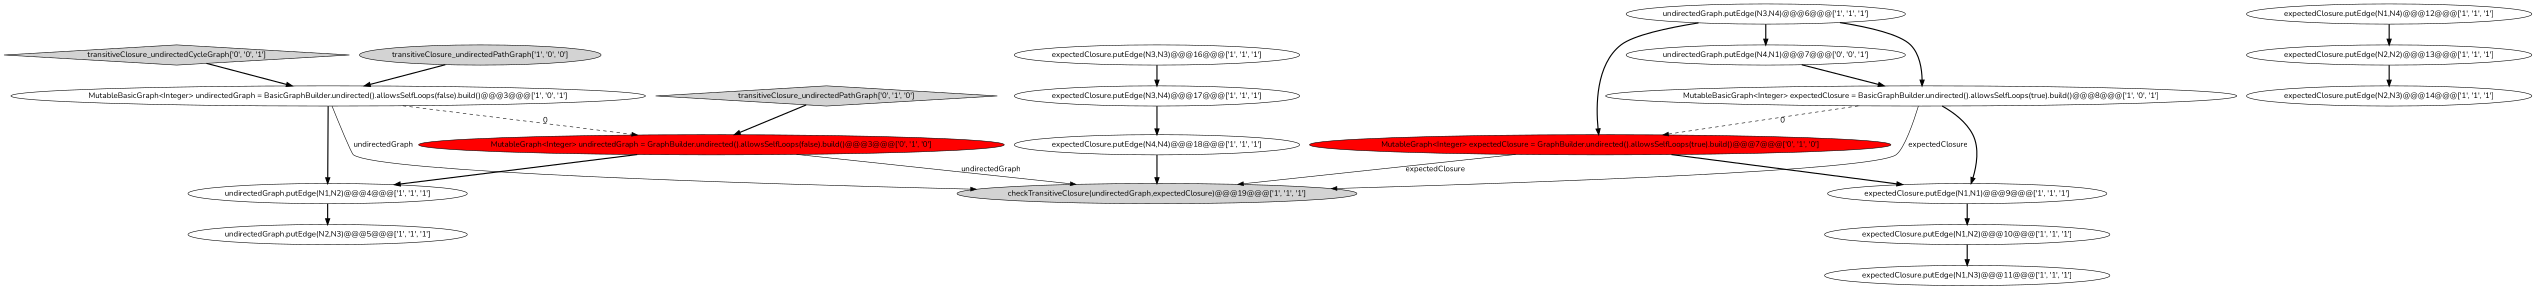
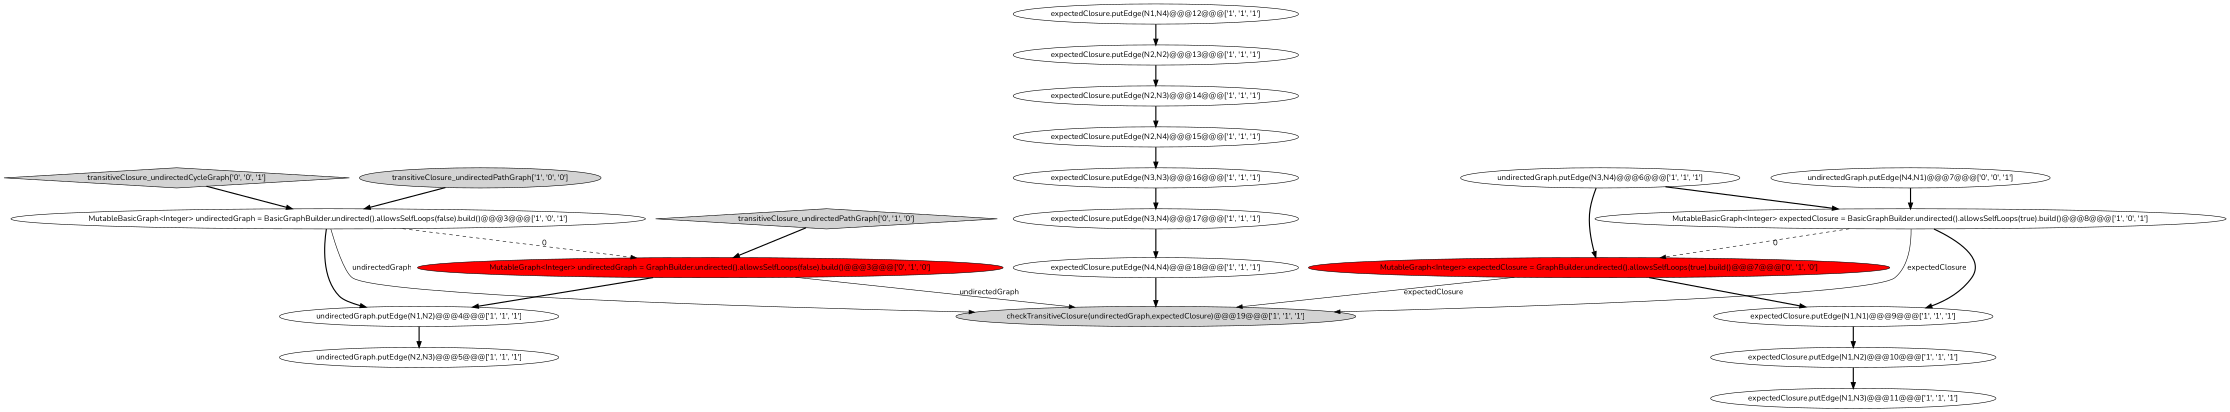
edge "undirectedGraph.putEdge(N3,N4)@@@6@@@['1', '1', '1']" -> "undirectedGraph.putEdge(N4,N1)@@@7@@@['0', '0', '1']": removed
node "expectedClosure.putEdge(N2,N4)@@@15@@@['1', '1', '1']": added
